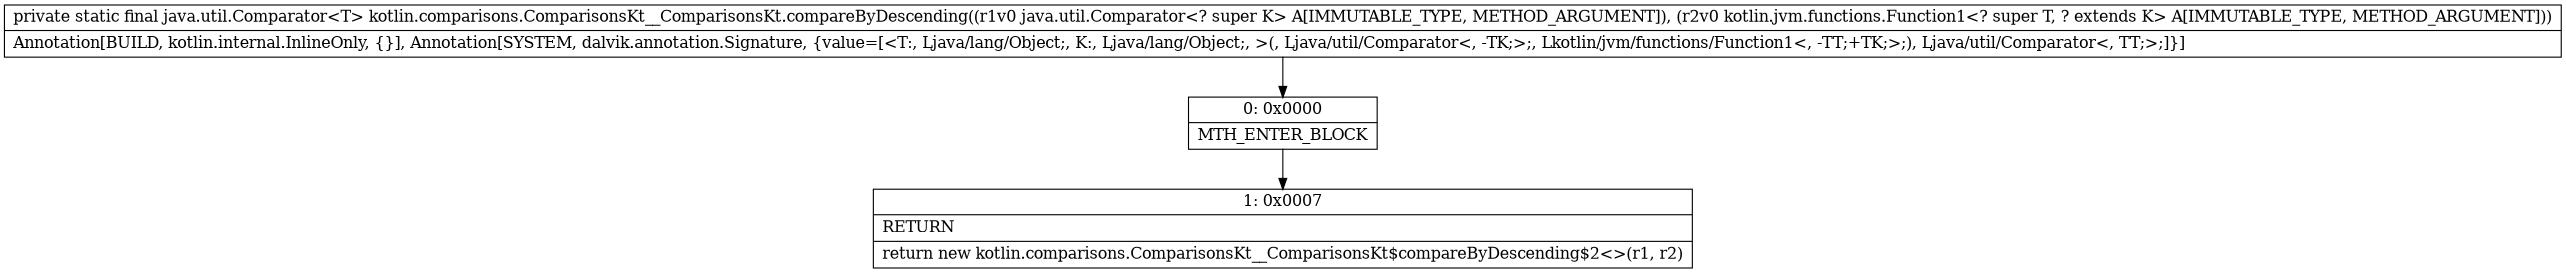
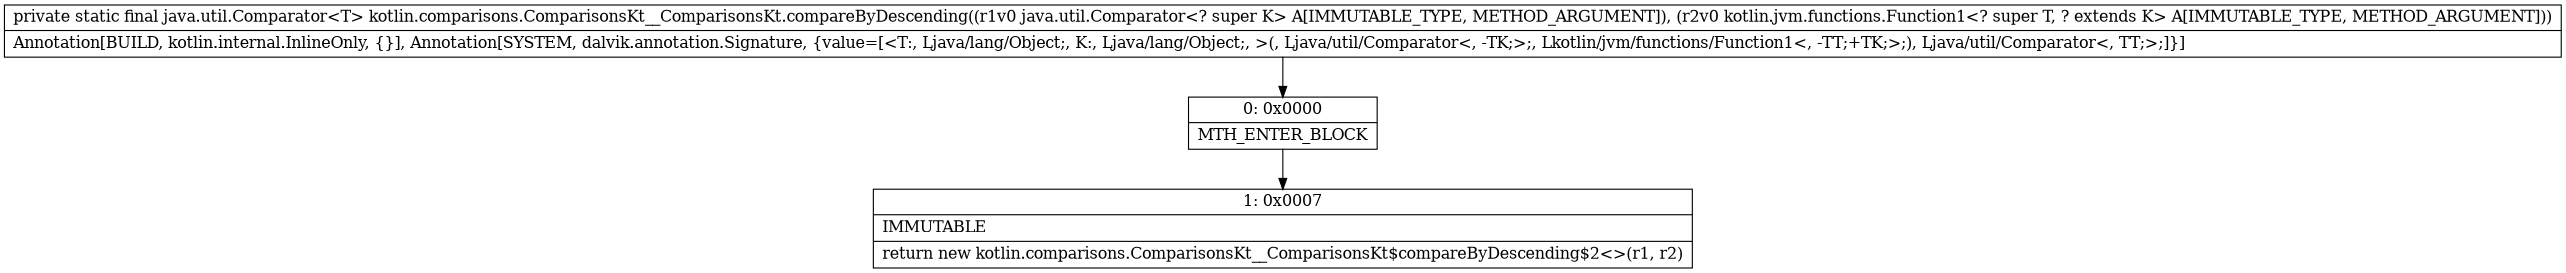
node "1: 0x0007": text "RETURN" -> "IMMUTABLE"
